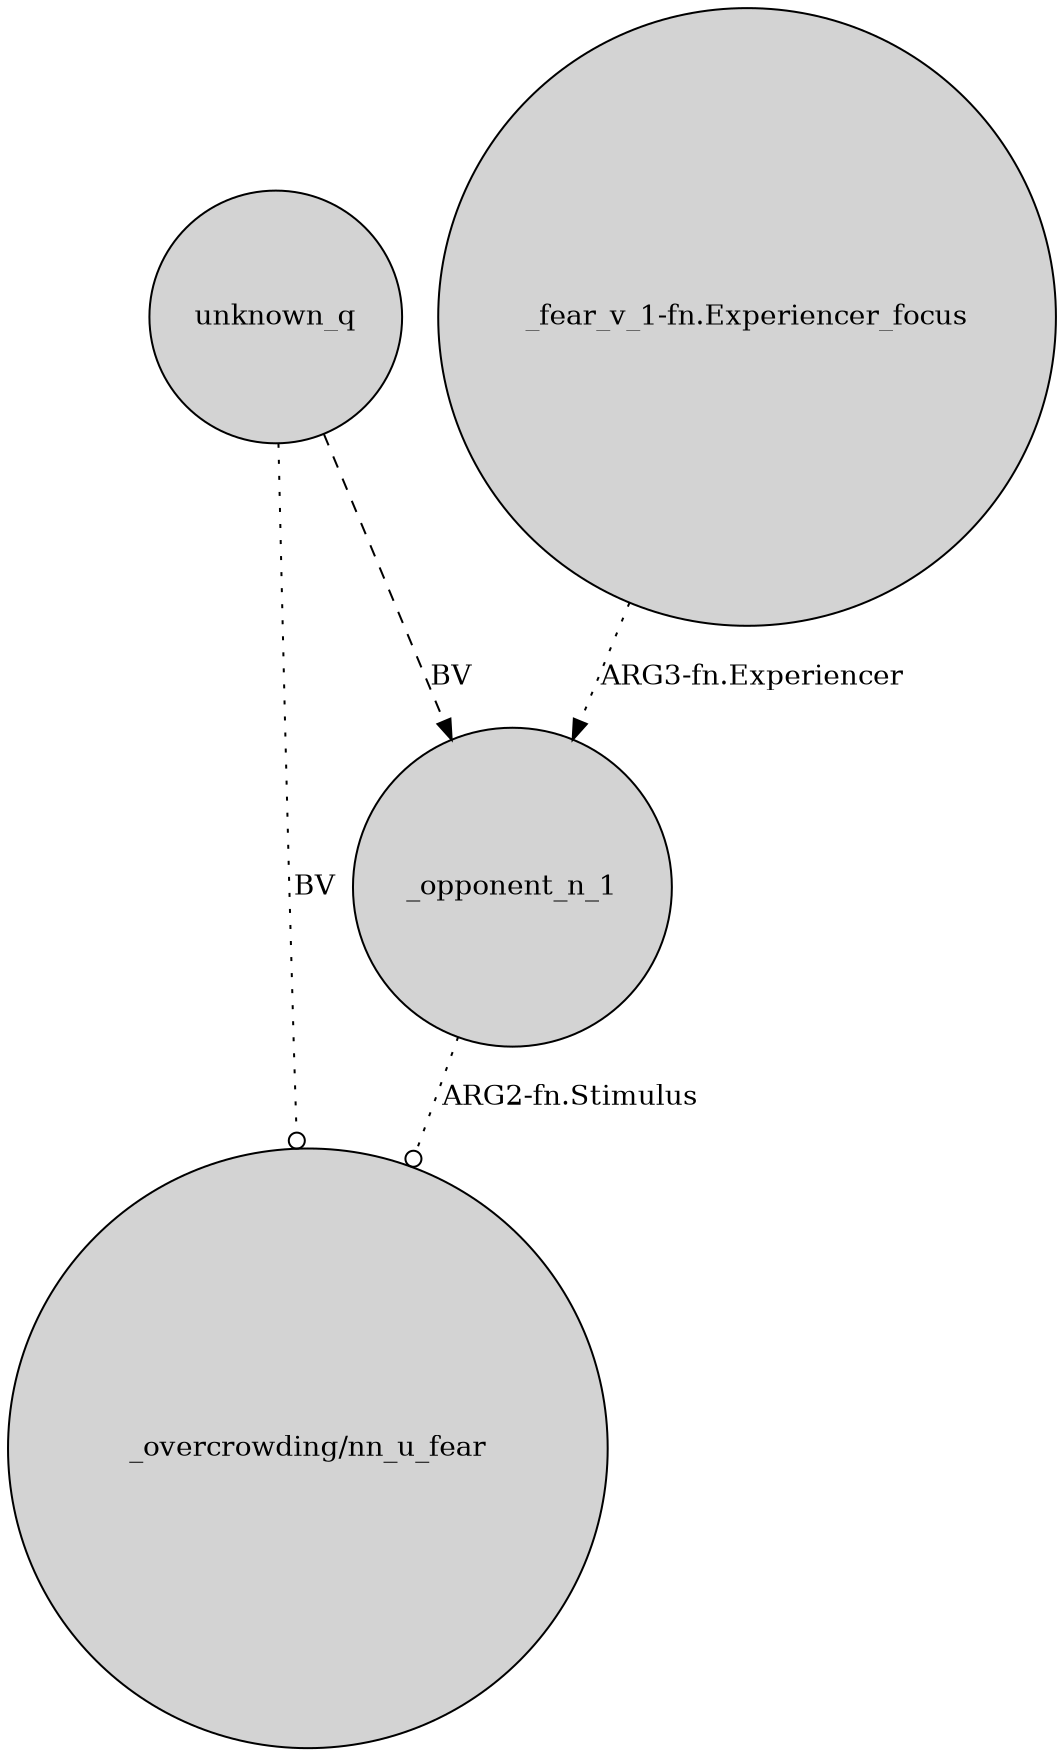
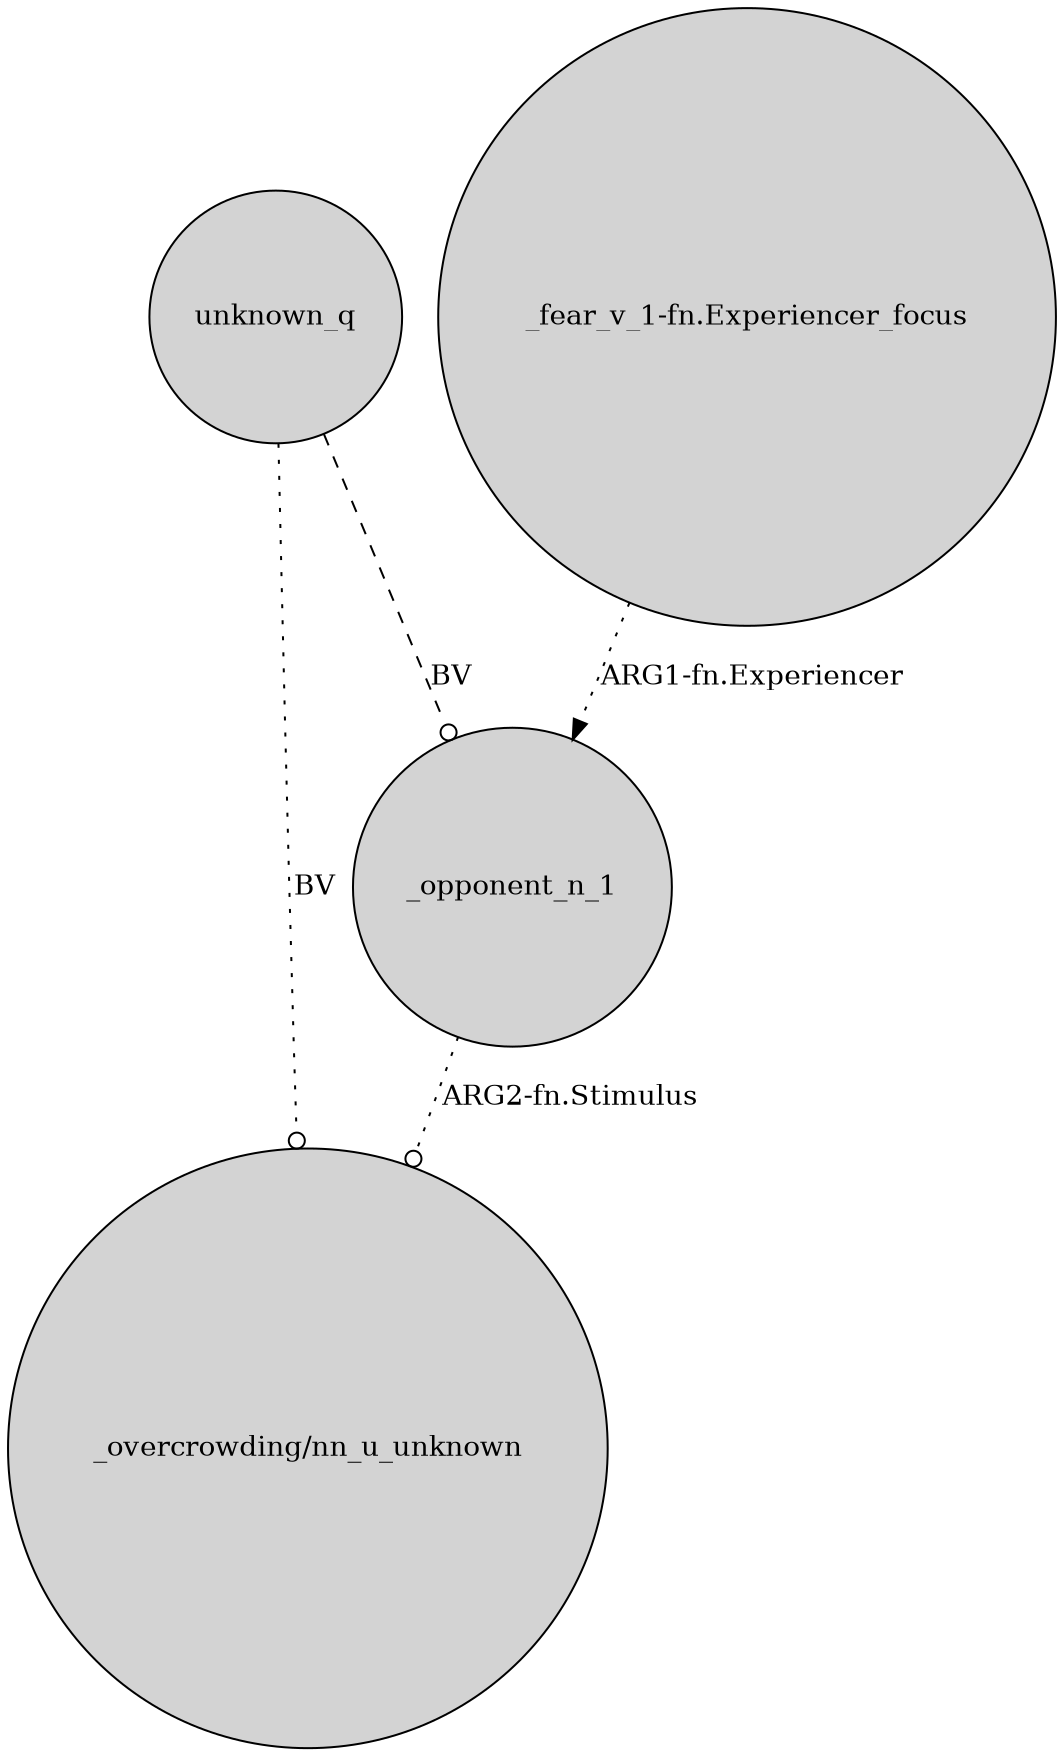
edge "unknown_q" -> "_opponent_n_1": arrowhead normal -> odot
edge "_fear_v_1-fn.Experiencer_focus" -> "_opponent_n_1": label "ARG3-fn.Experiencer" -> "ARG1-fn.Experiencer"
node "_overcrowding/nn_u_fear": label "_overcrowding/nn_u_fear" -> "_overcrowding/nn_u_unknown"
